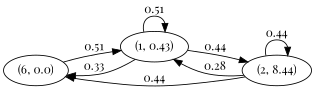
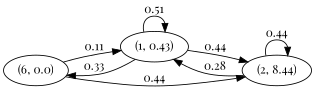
edge "(6, 0.0)" -> "(1, 0.43)": label "0.51" -> "0.11"
edge "(2, 8.44)" -> "(6, 0.0)": reversed
